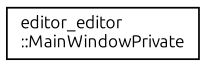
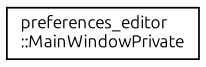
node "editor_editor ::MainWindowPrivate": label "editor_editor ::MainWindowPrivate" -> "preferences_editor ::MainWindowPrivate"
